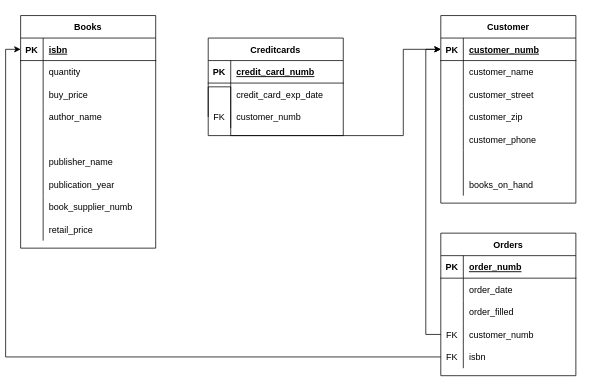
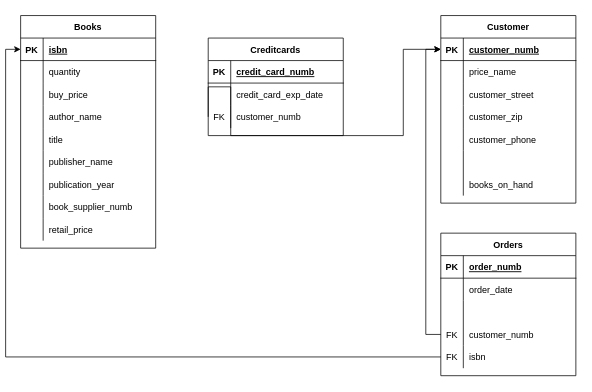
node "customer_name": label "customer_name" -> "price_name"
node "title": added
node "order_filled": removed
